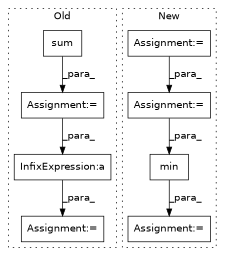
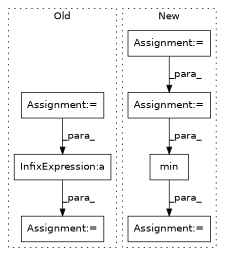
node "sum": removed
